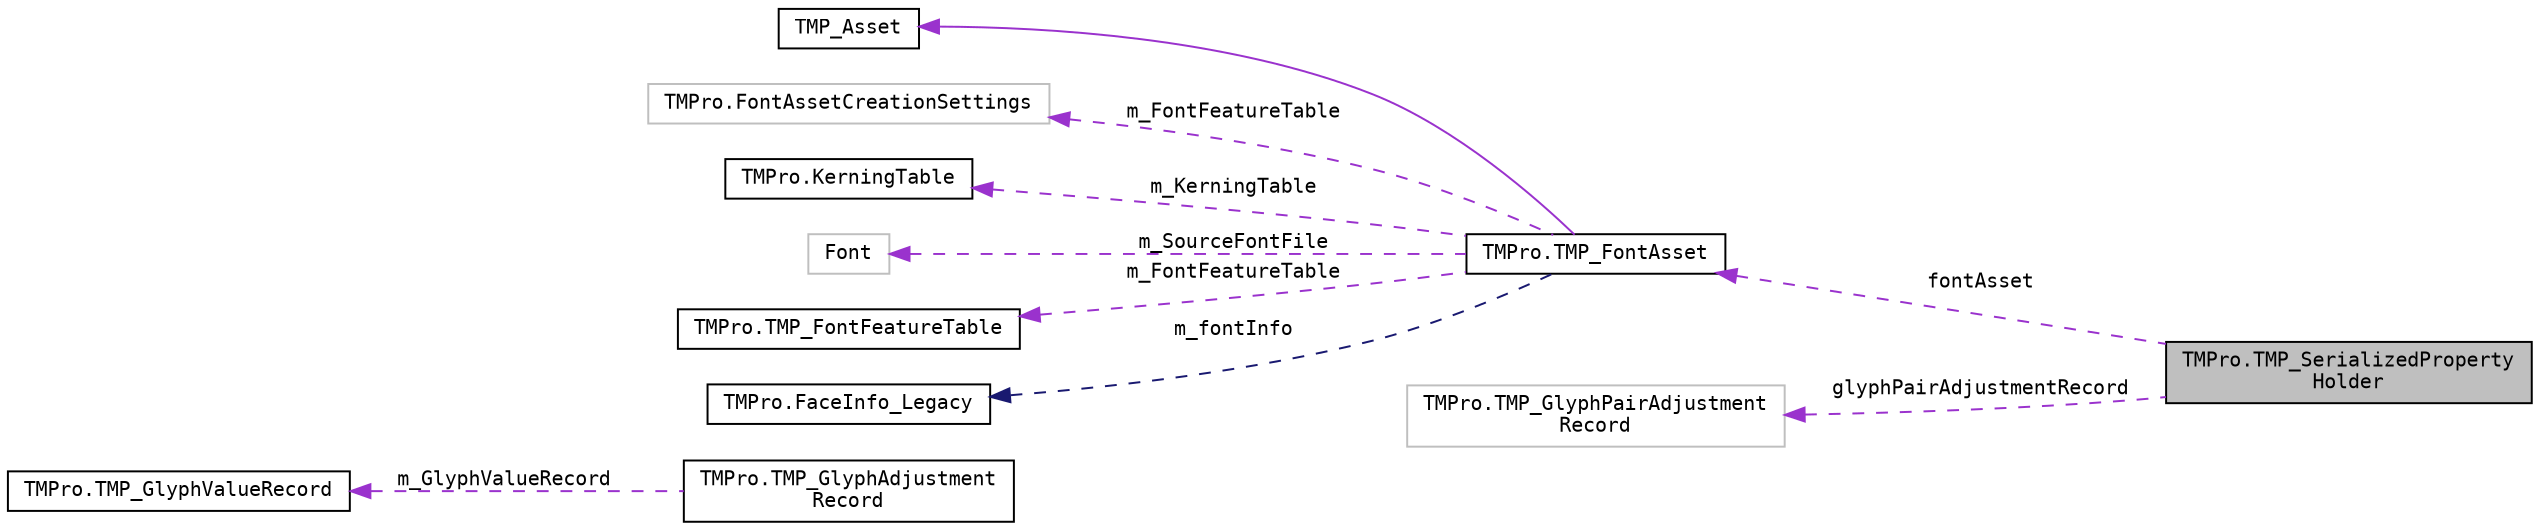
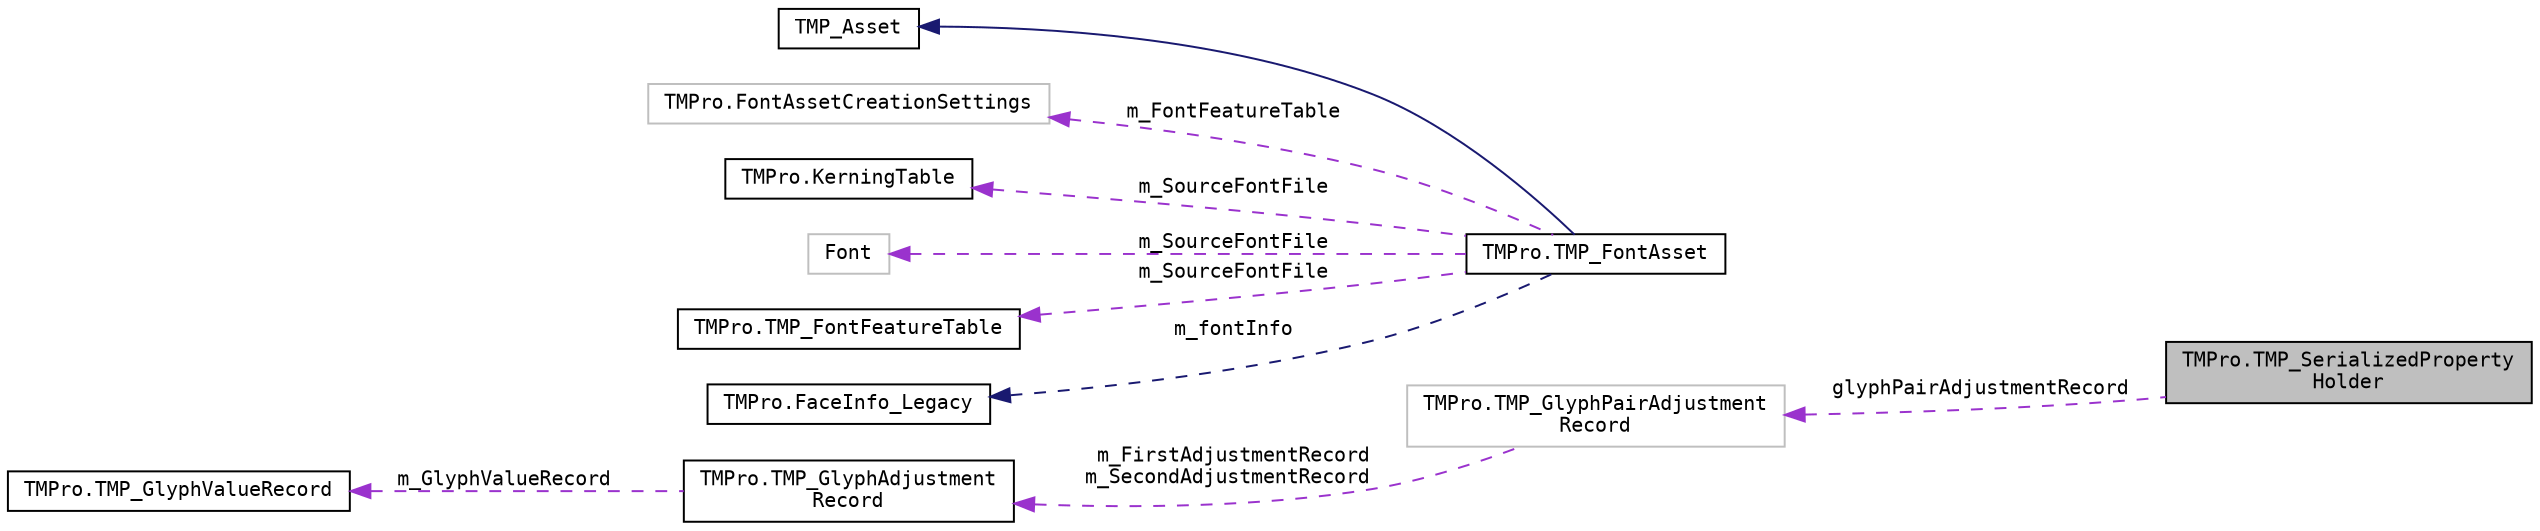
edge "TMPro.TMP_FontAsset" -> "TMP_Asset": color darkorchid3 -> midnightblue
edge "TMPro.TMP_FontAsset" -> "TMPro.KerningTable": label " m_KerningTable" -> " m_SourceFontFile"
edge "TMPro.TMP_FontAsset" -> "TMPro.TMP_FontFeatureTable": label " m_FontFeatureTable" -> " m_SourceFontFile"
edge "TMPro.TMP_SerializedProperty Holder" -> "TMPro.TMP_FontAsset": removed, label "fontAsset"
edge "TMPro.TMP_GlyphPairAdjustment Record" -> "TMPro.TMP_GlyphAdjustment Record": added, label "m_FirstAdjustmentRecord m_SecondAdjustmentRecord"
